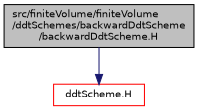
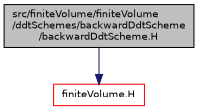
node "ddtScheme.H": label "ddtScheme.H" -> "finiteVolume.H"
